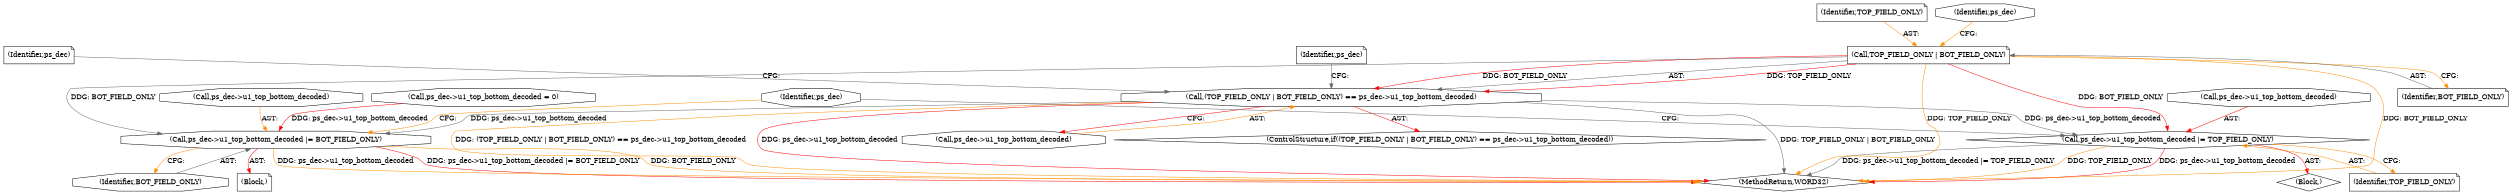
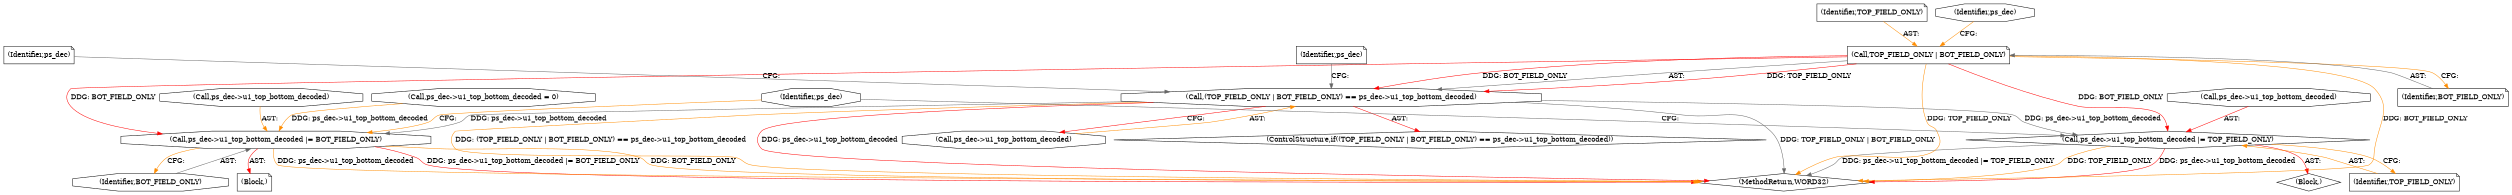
edge "(Call,TOP_FIELD_ONLY | BOT_FIELD_ONLY)" -> "(Call,ps_dec->u1_top_bottom_decoded |= BOT_FIELD_ONLY)": color gray40 -> red
edge "(Call,ps_dec->u1_top_bottom_decoded = 0)" -> "(Call,ps_dec->u1_top_bottom_decoded |= BOT_FIELD_ONLY)": color red -> darkorange
